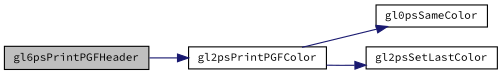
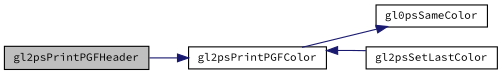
node "gl6psPrintPGFHeader": label "gl6psPrintPGFHeader" -> "gl2psPrintPGFHeader"
edge "gl2psPrintPGFColor" -> "gl2psSetLastColor": reversed
